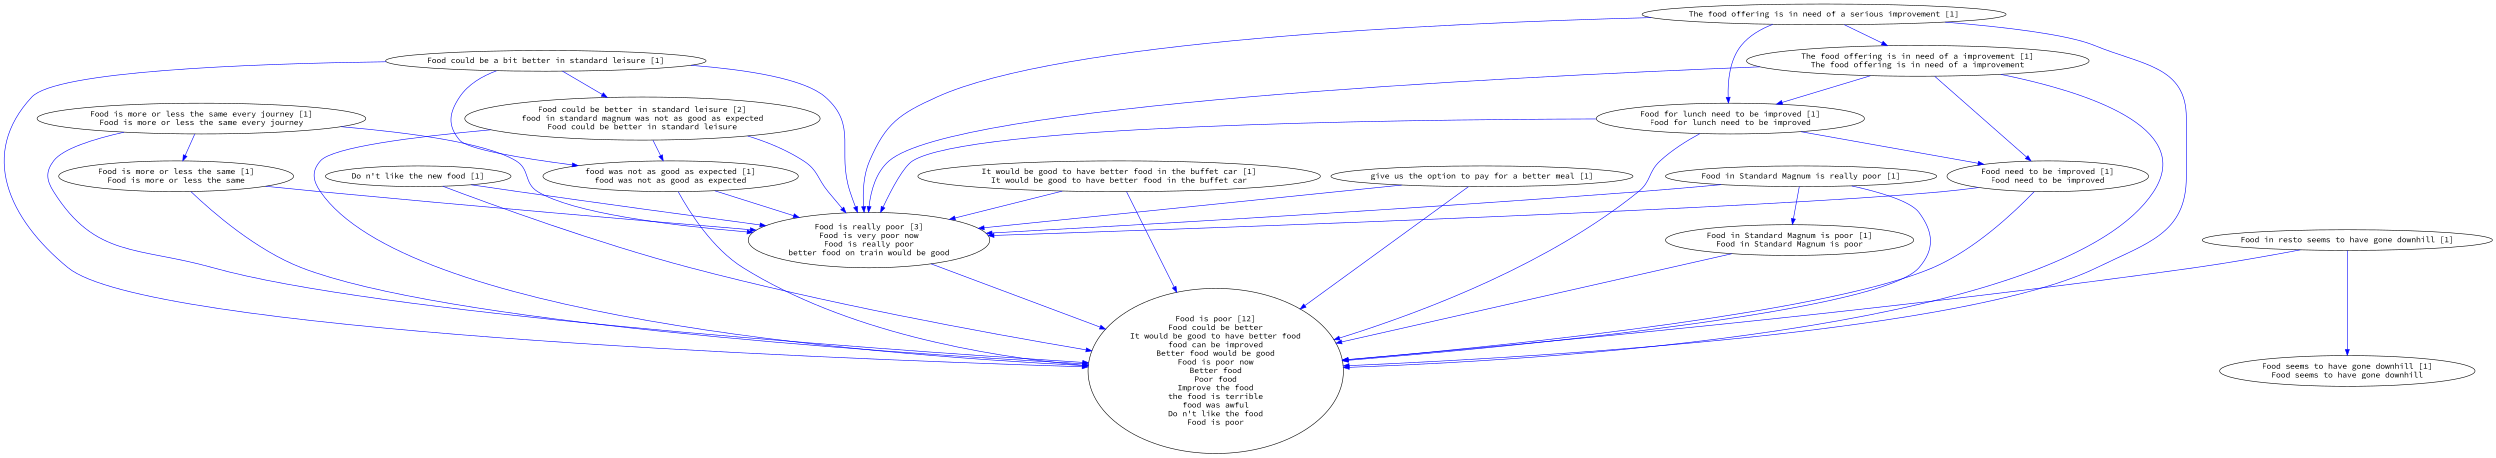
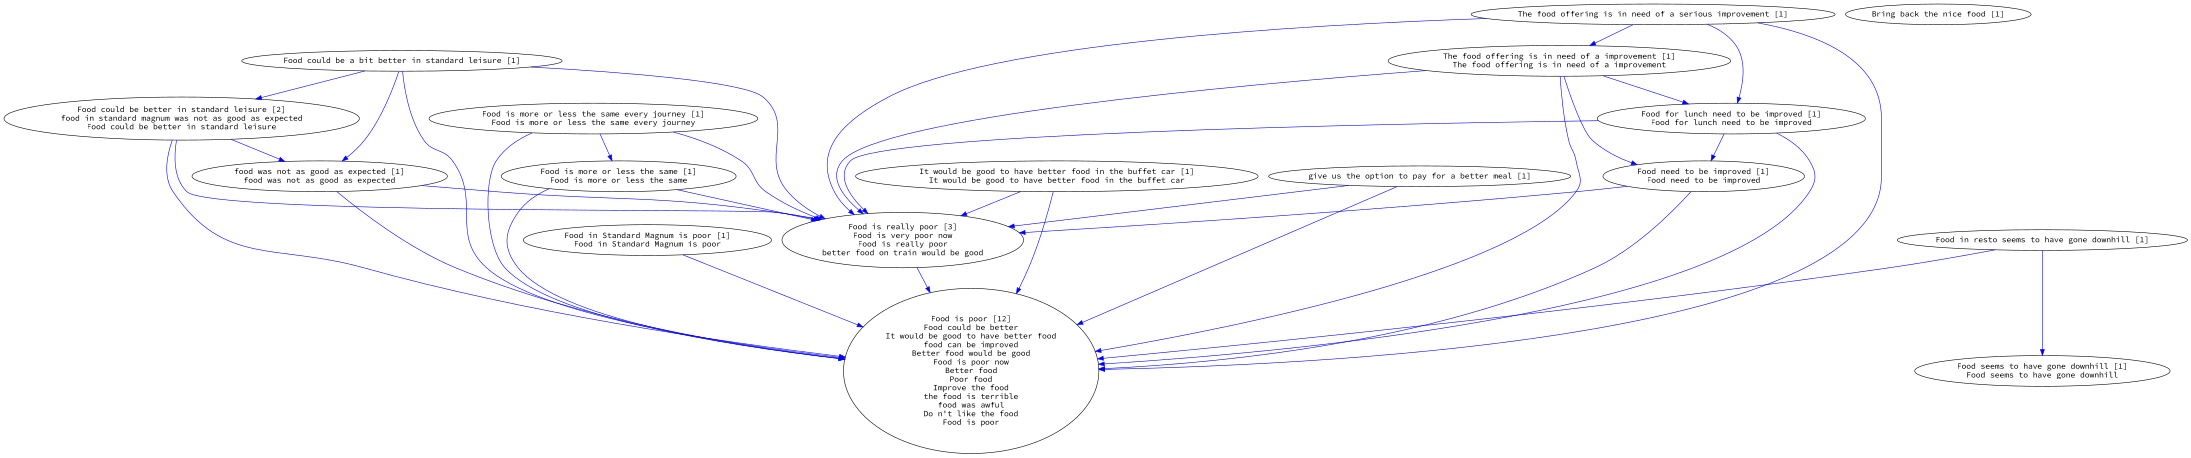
node "Bring back the nice food [1]": added
node "Do n't like the new food [1]": removed
node "Food in Standard Magnum is really poor [1]": removed
